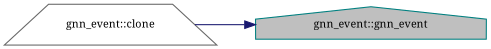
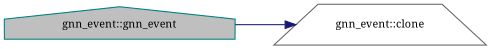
edge "gnn_event::clone" -> "gnn_event::gnn_event": reversed
